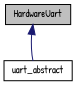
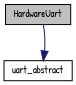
edge "uart_abstract" -> "HardwareUart": reversed
